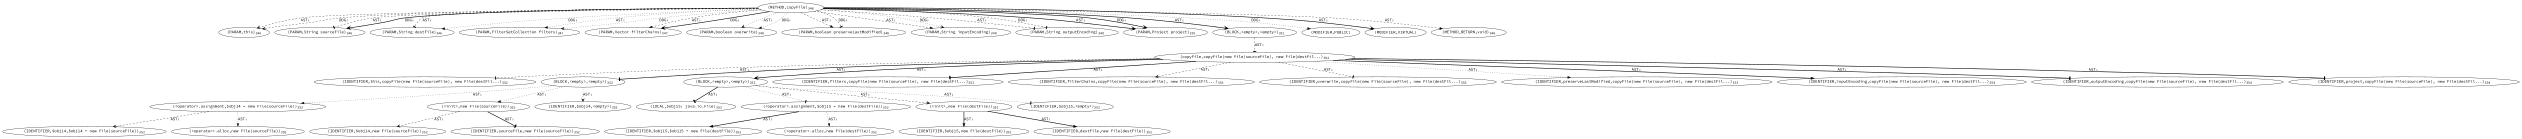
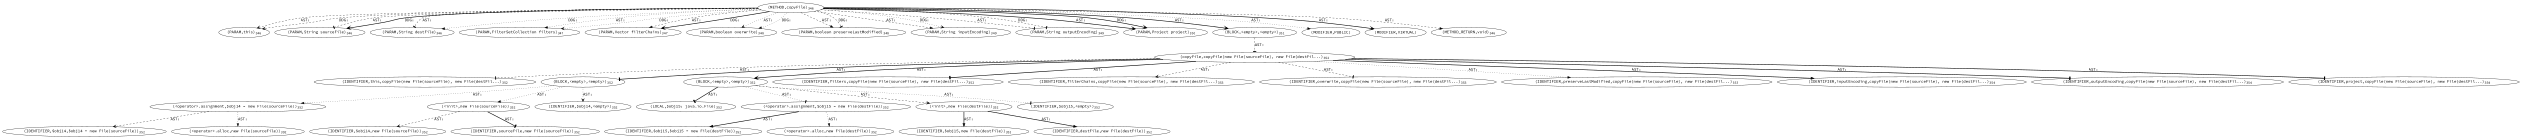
edge "(METHOD,copyFile)" -> "(MODIFIER,PUBLIC)": label "DDG: " -> "AST: "
